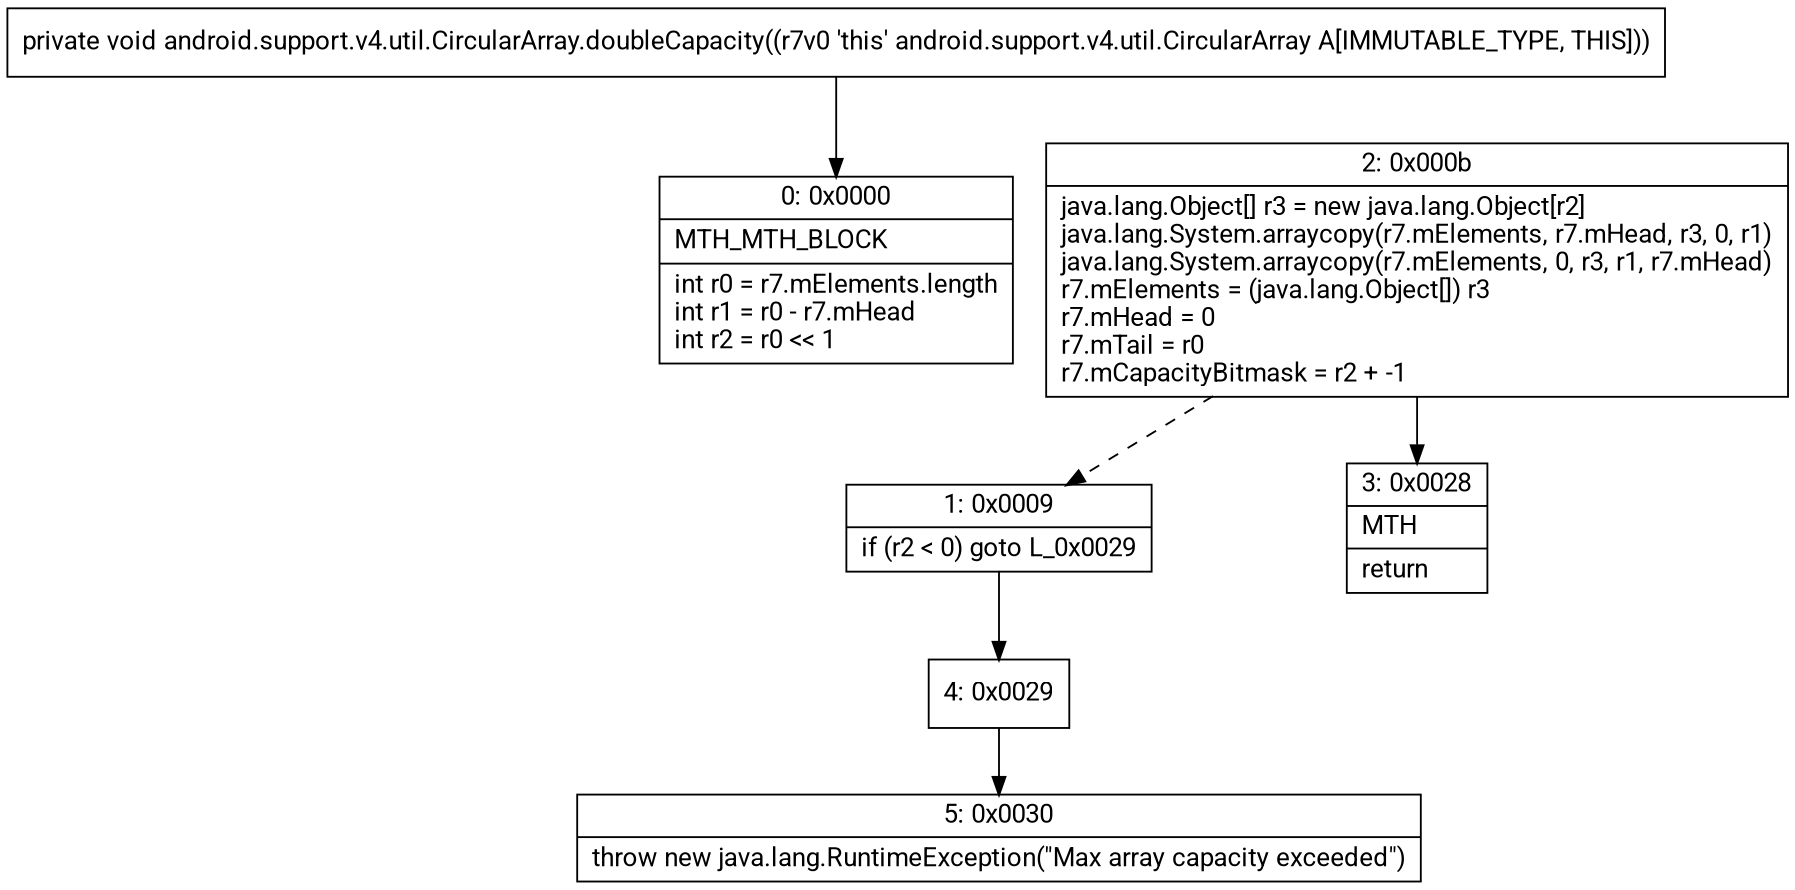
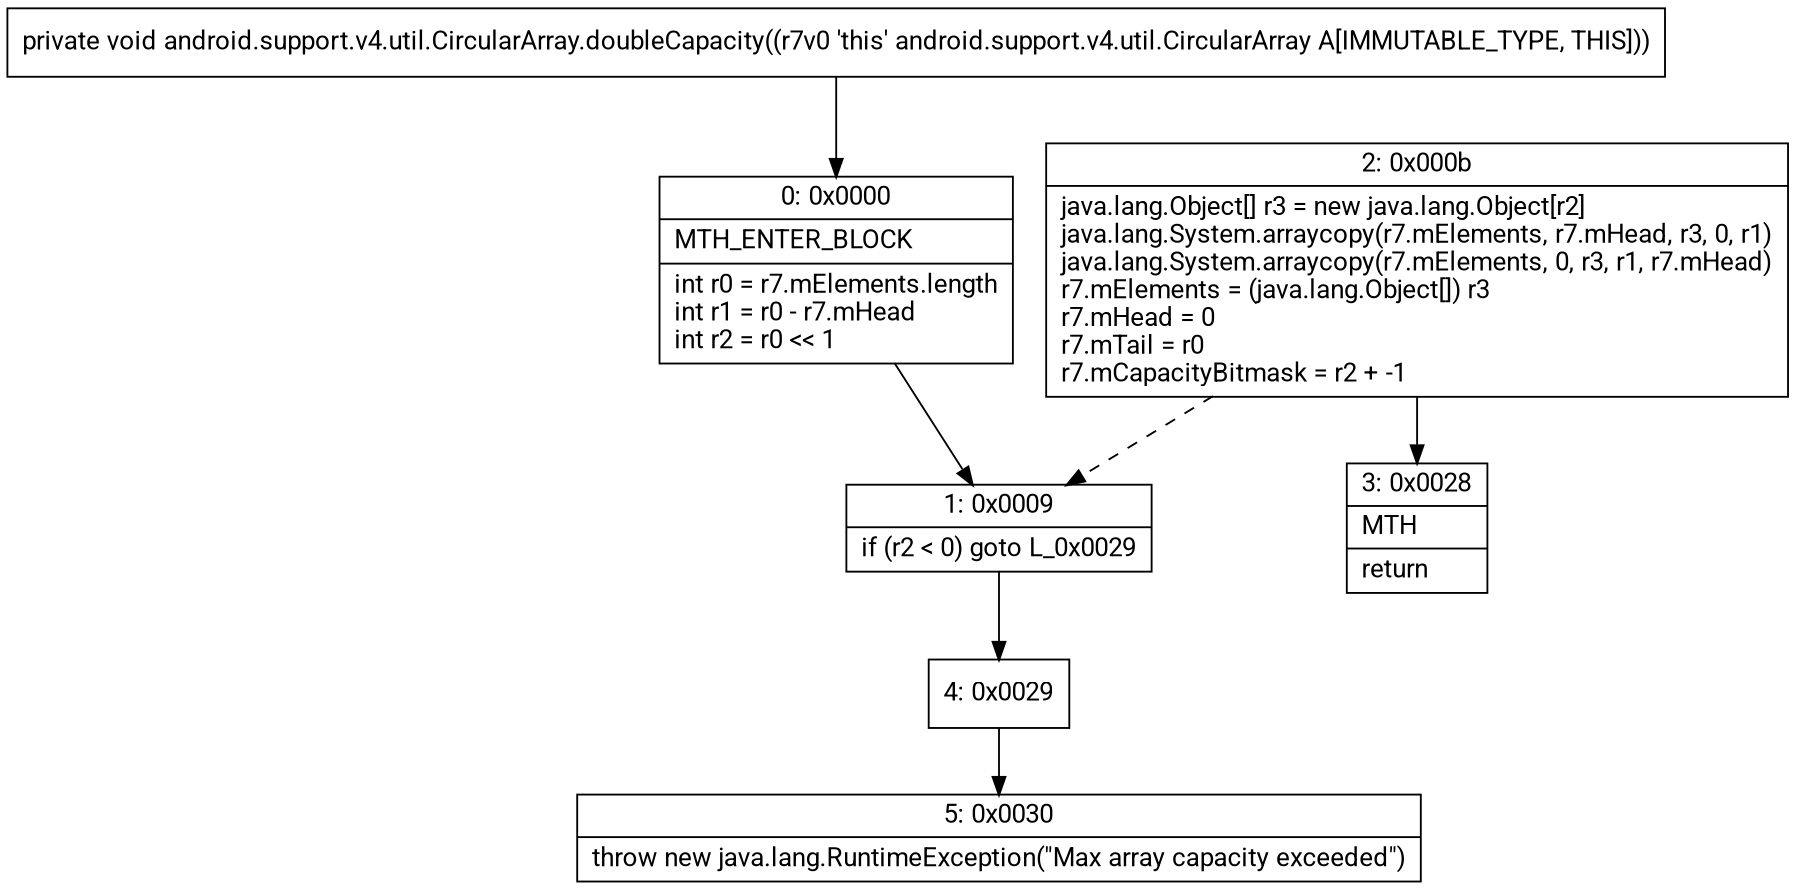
node "0: 0x0000": text "MTH_MTH_BLOCK" -> "MTH_ENTER_BLOCK"
edge "0: 0x0000" -> "1: 0x0009": added
